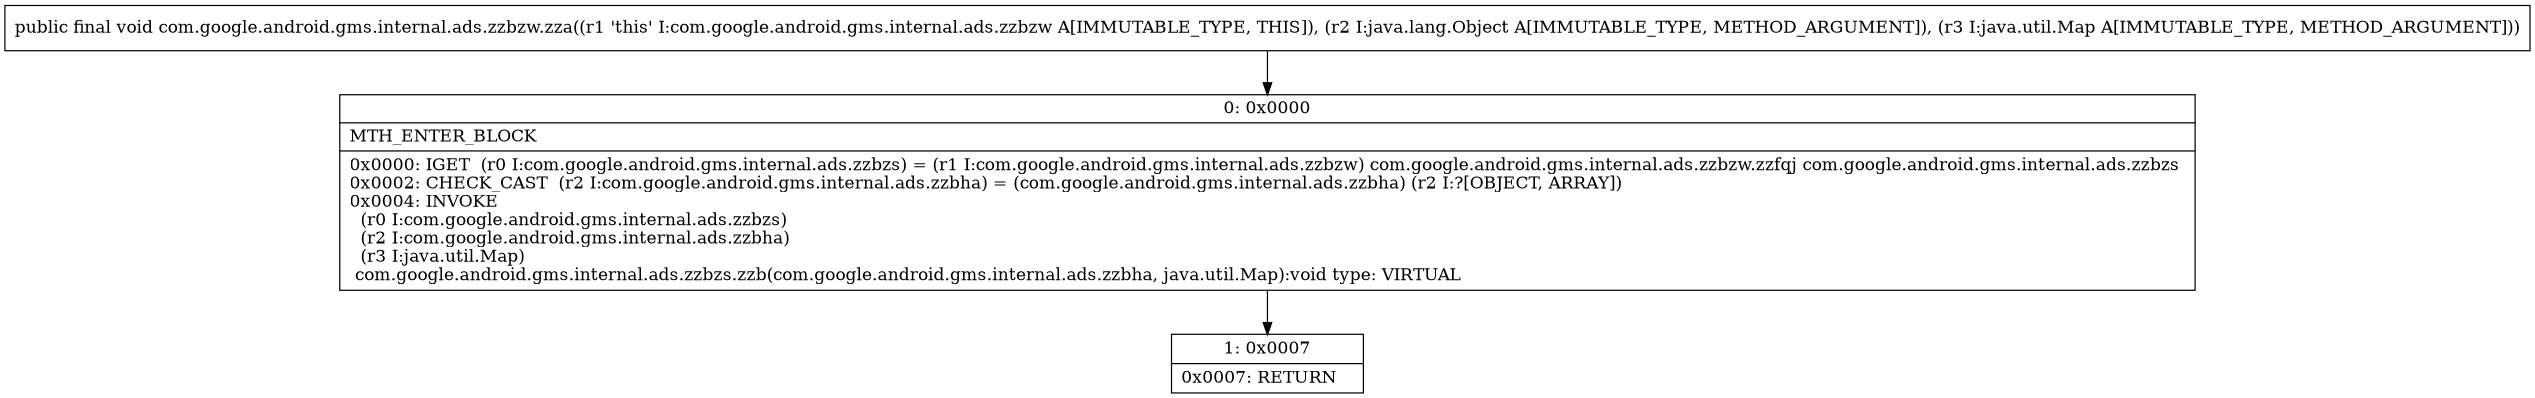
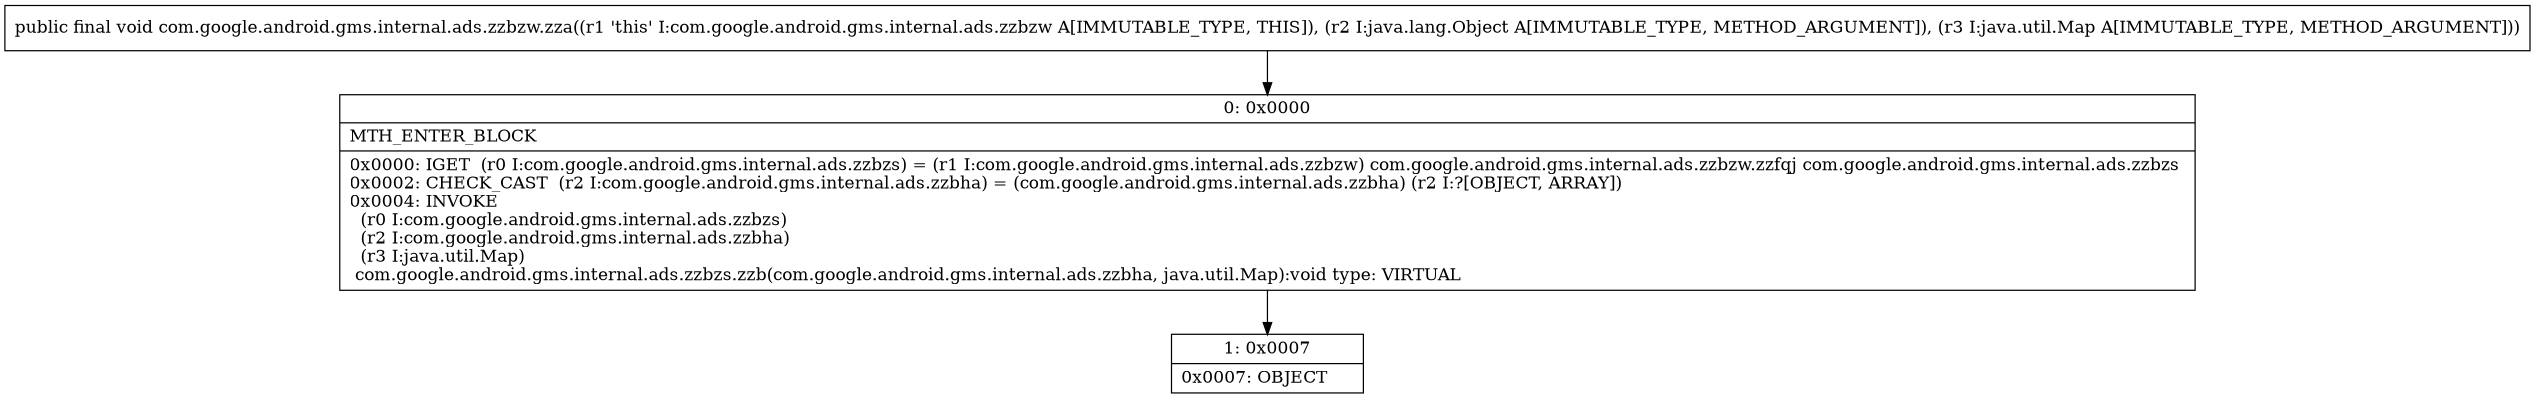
node "1: 0x0007": text "0x0007: RETURN" -> "0x0007: OBJECT"
